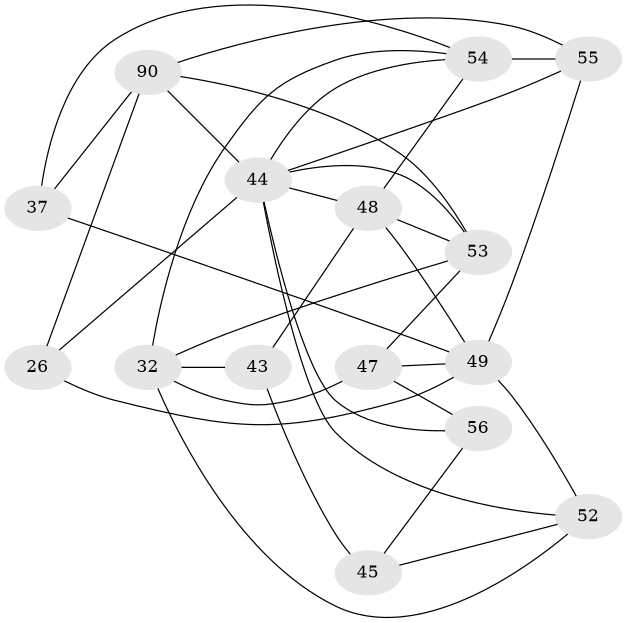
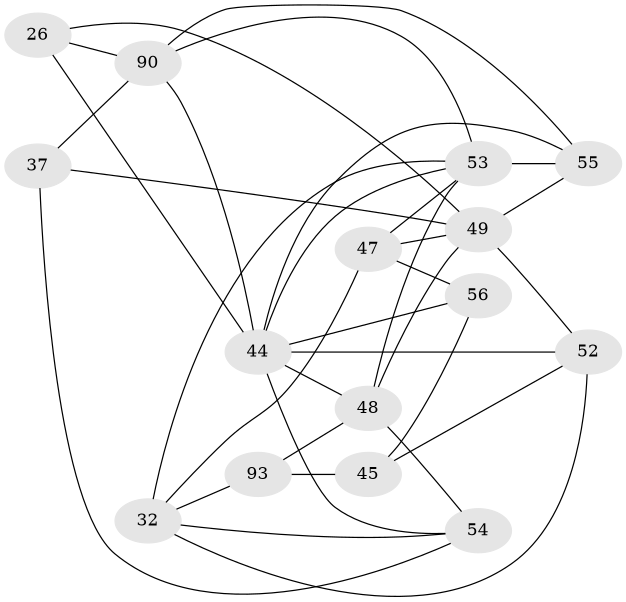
edge "54" -- "55": now "53" -- "55"
node "43": label "43" -> "93"
